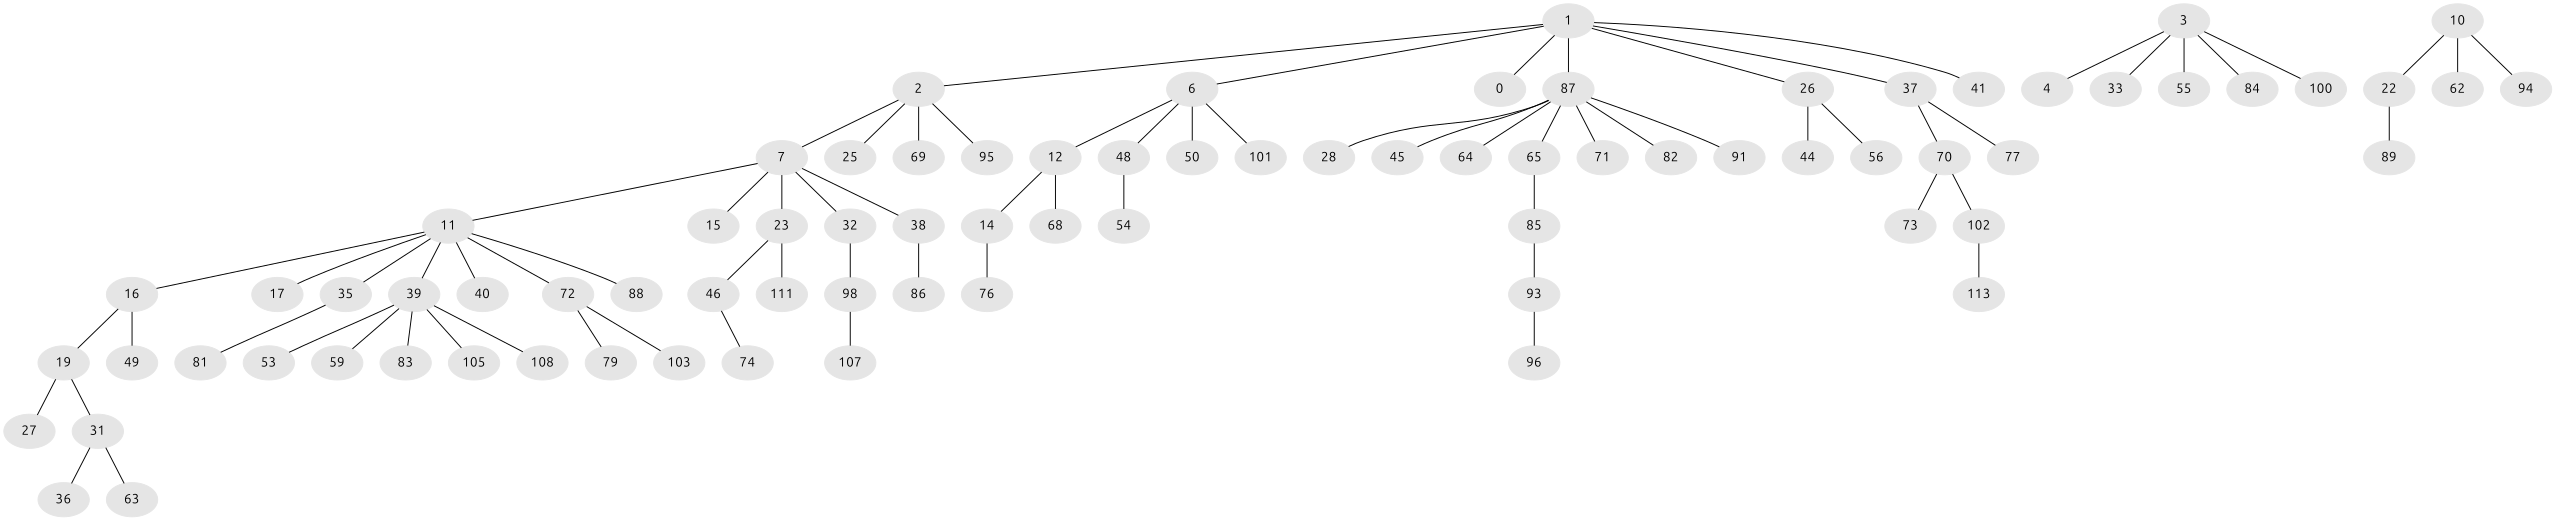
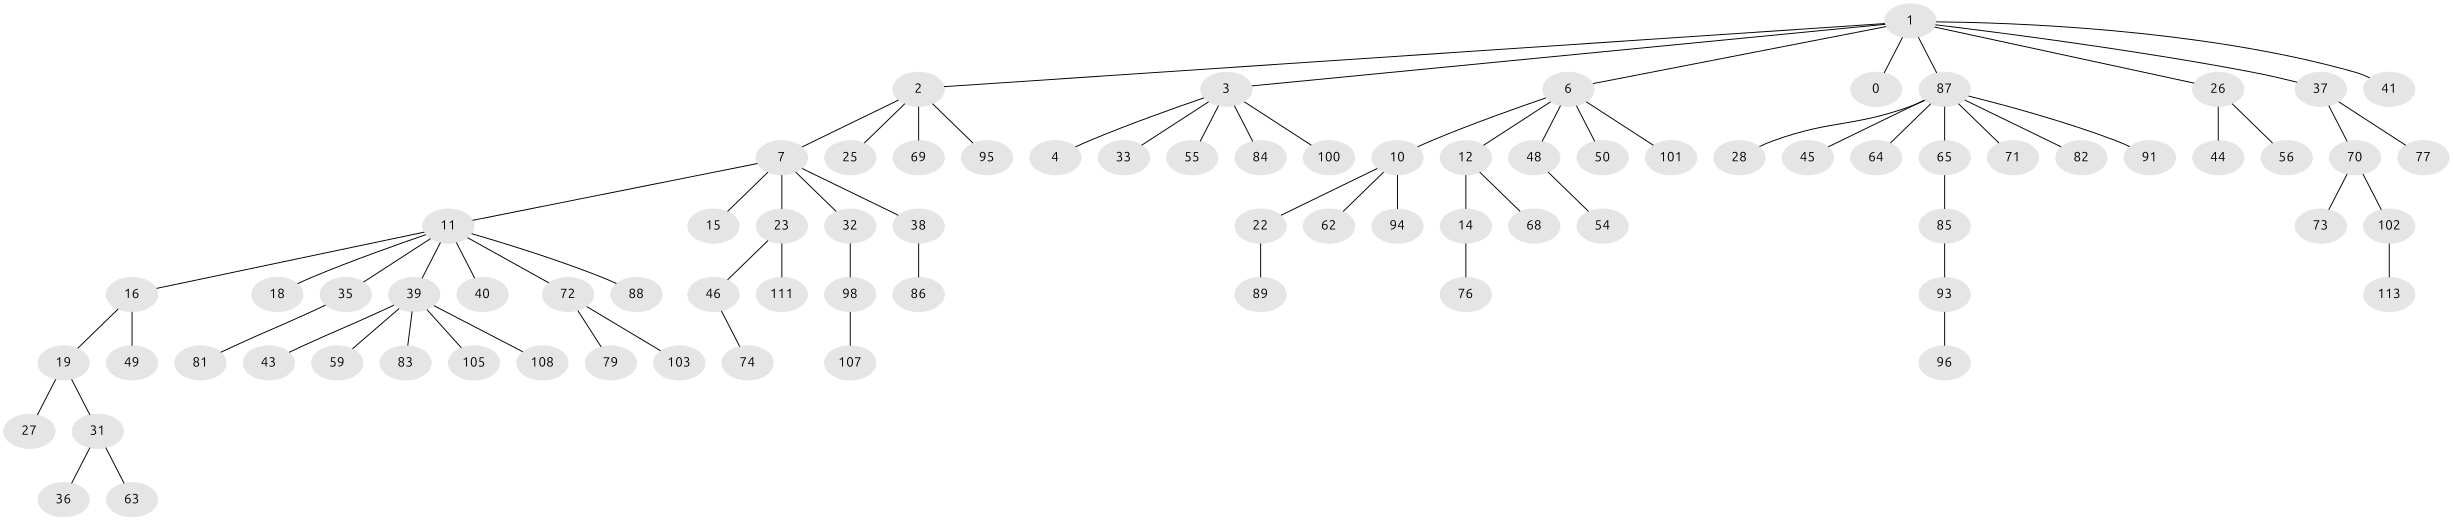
edge "1" -- "3": added
edge "6" -- "10": added
node "17": label "17" -> "18"
node "53": label "53" -> "43"
